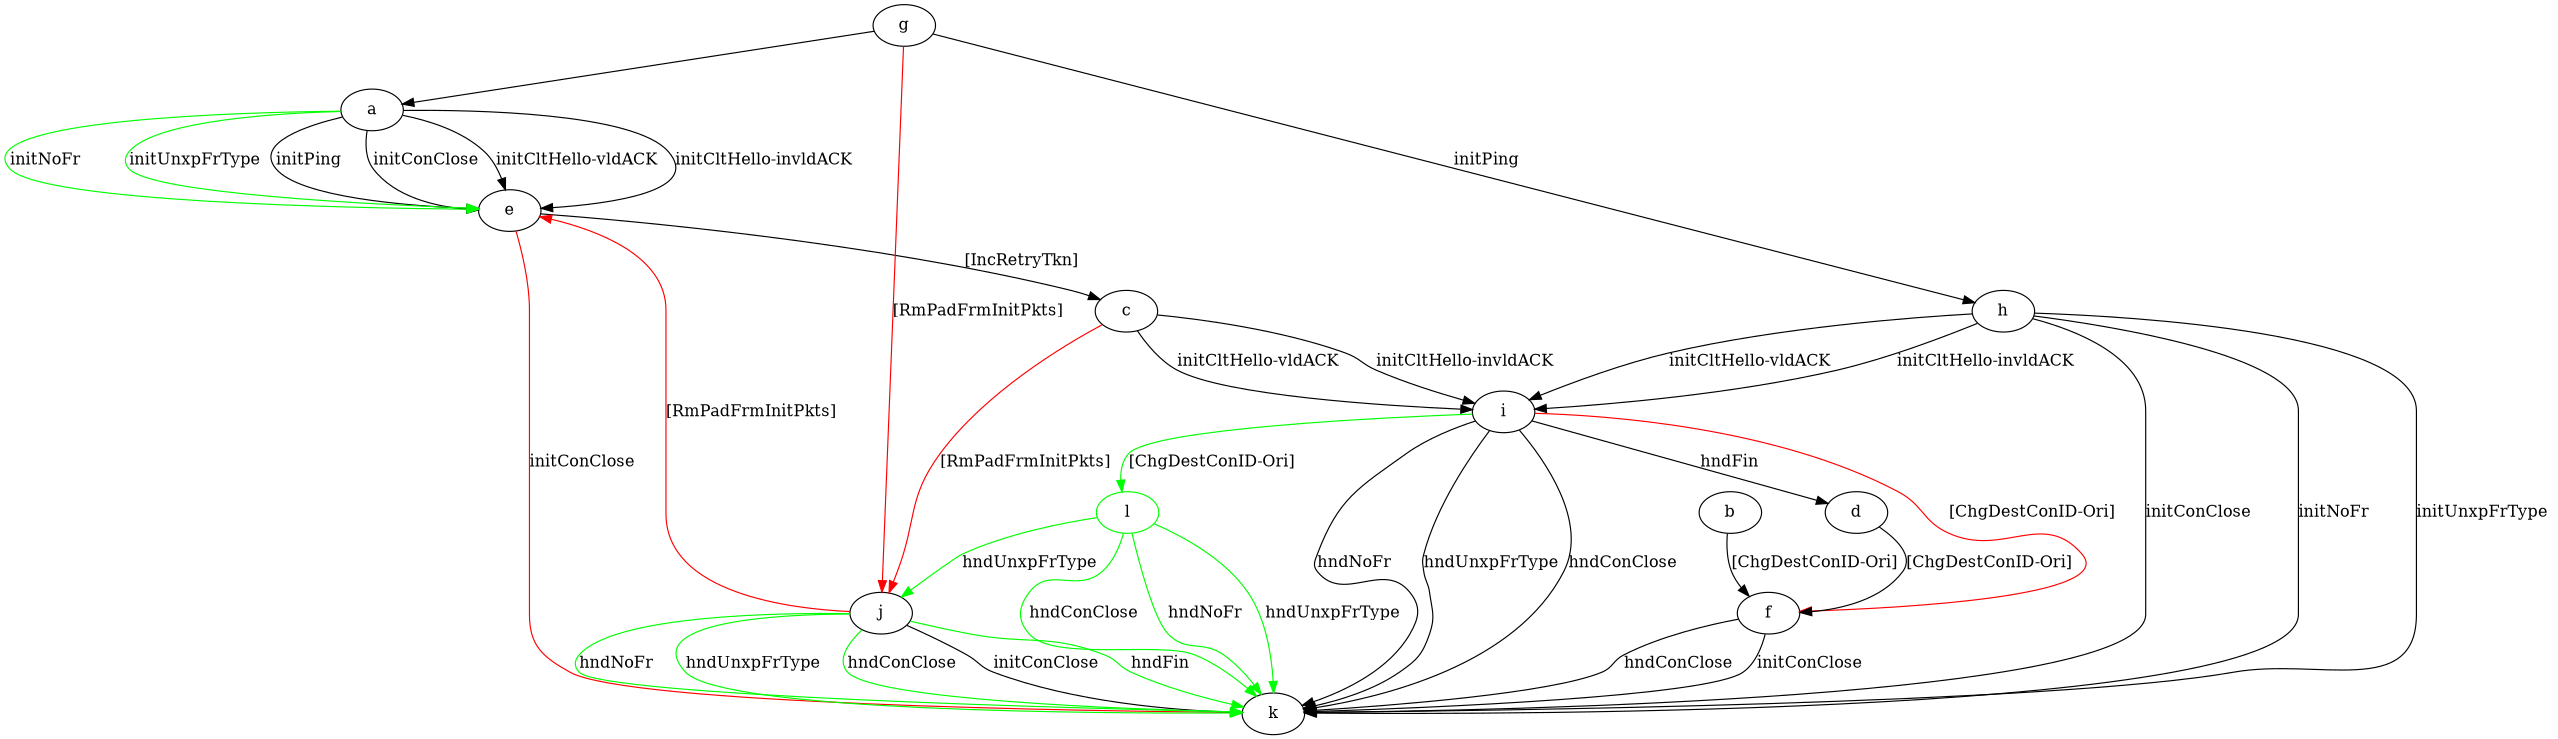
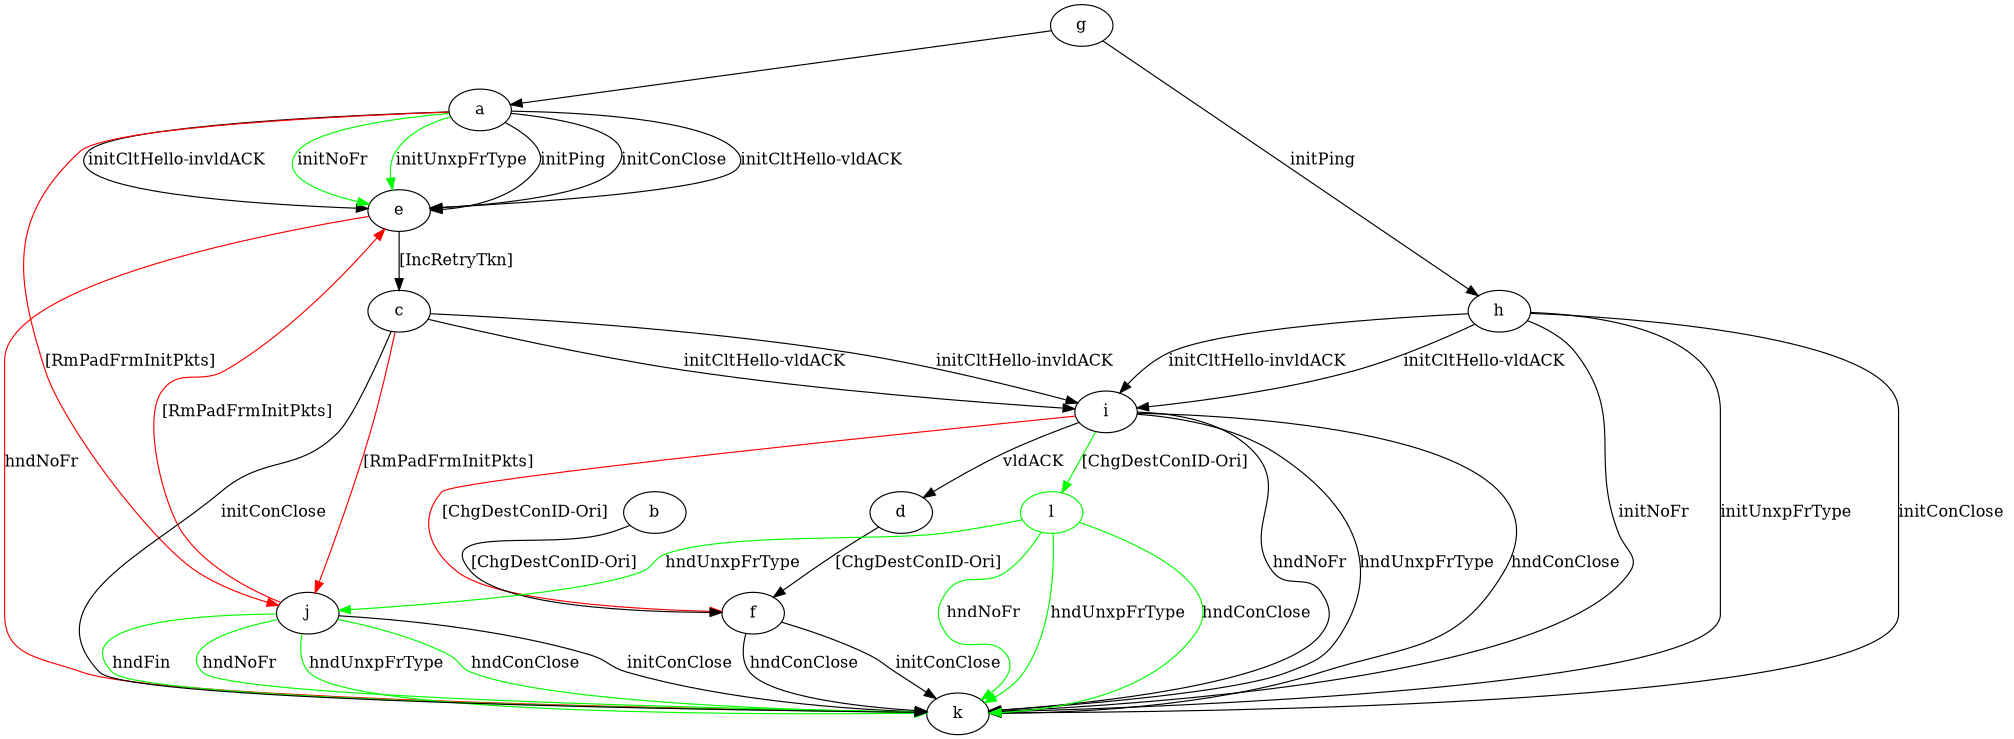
edge "g" -> "j": now "a" -> "j"
edge "e" -> "k": label "initConClose " -> "hndNoFr "
edge "i" -> "d": label "hndFin " -> "vldACK "
edge "c" -> "k": added, label "initConClose"
